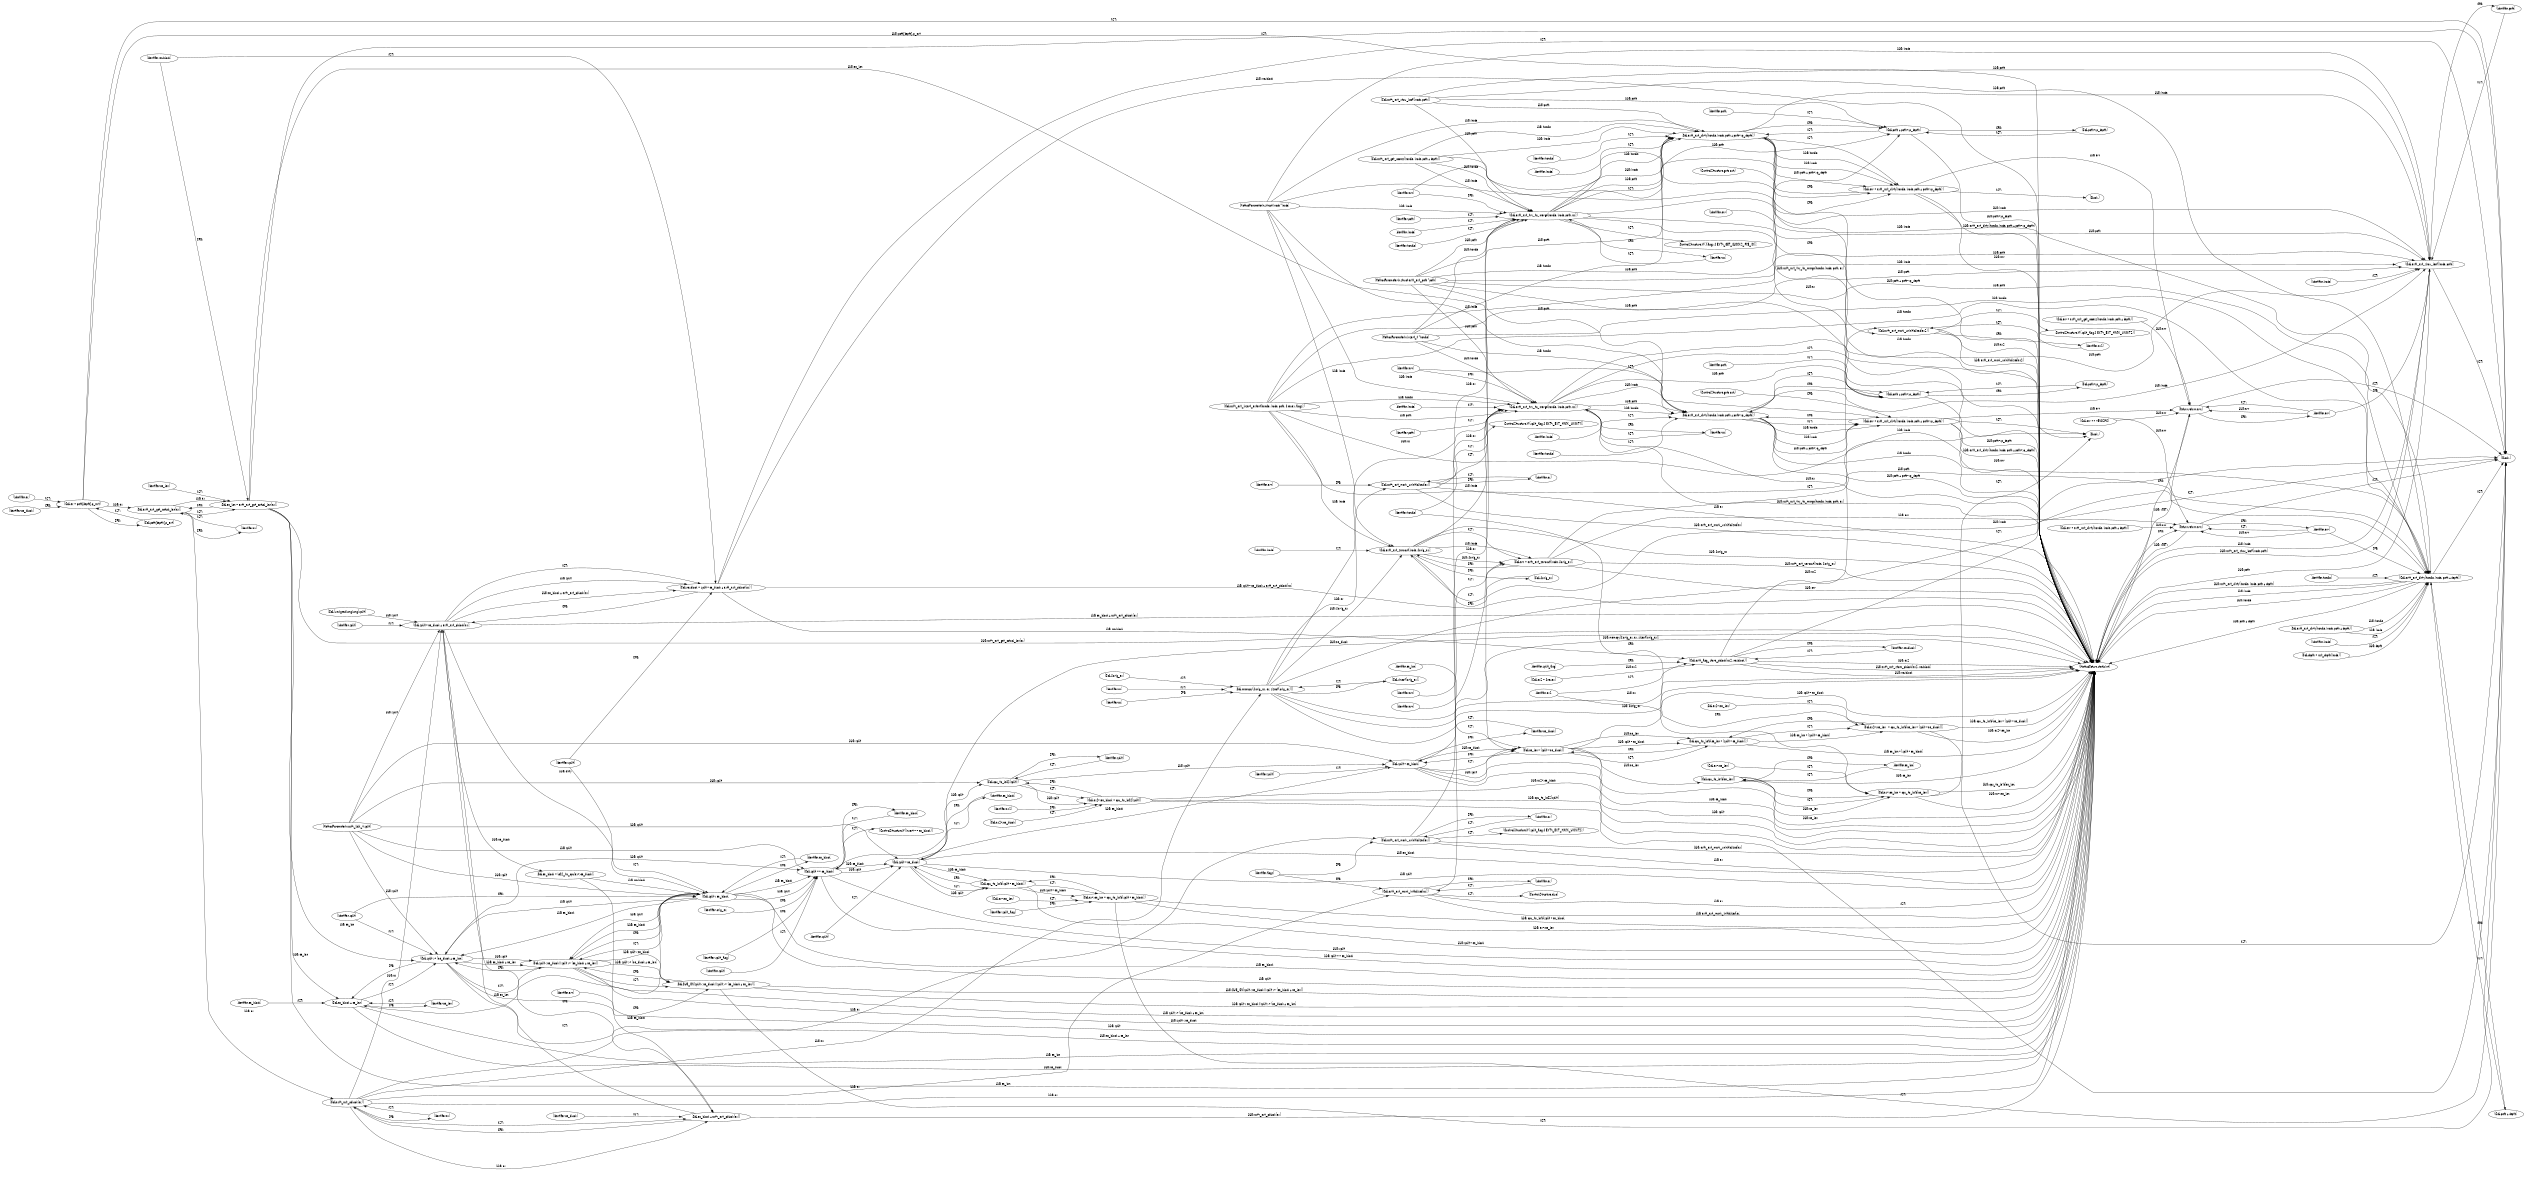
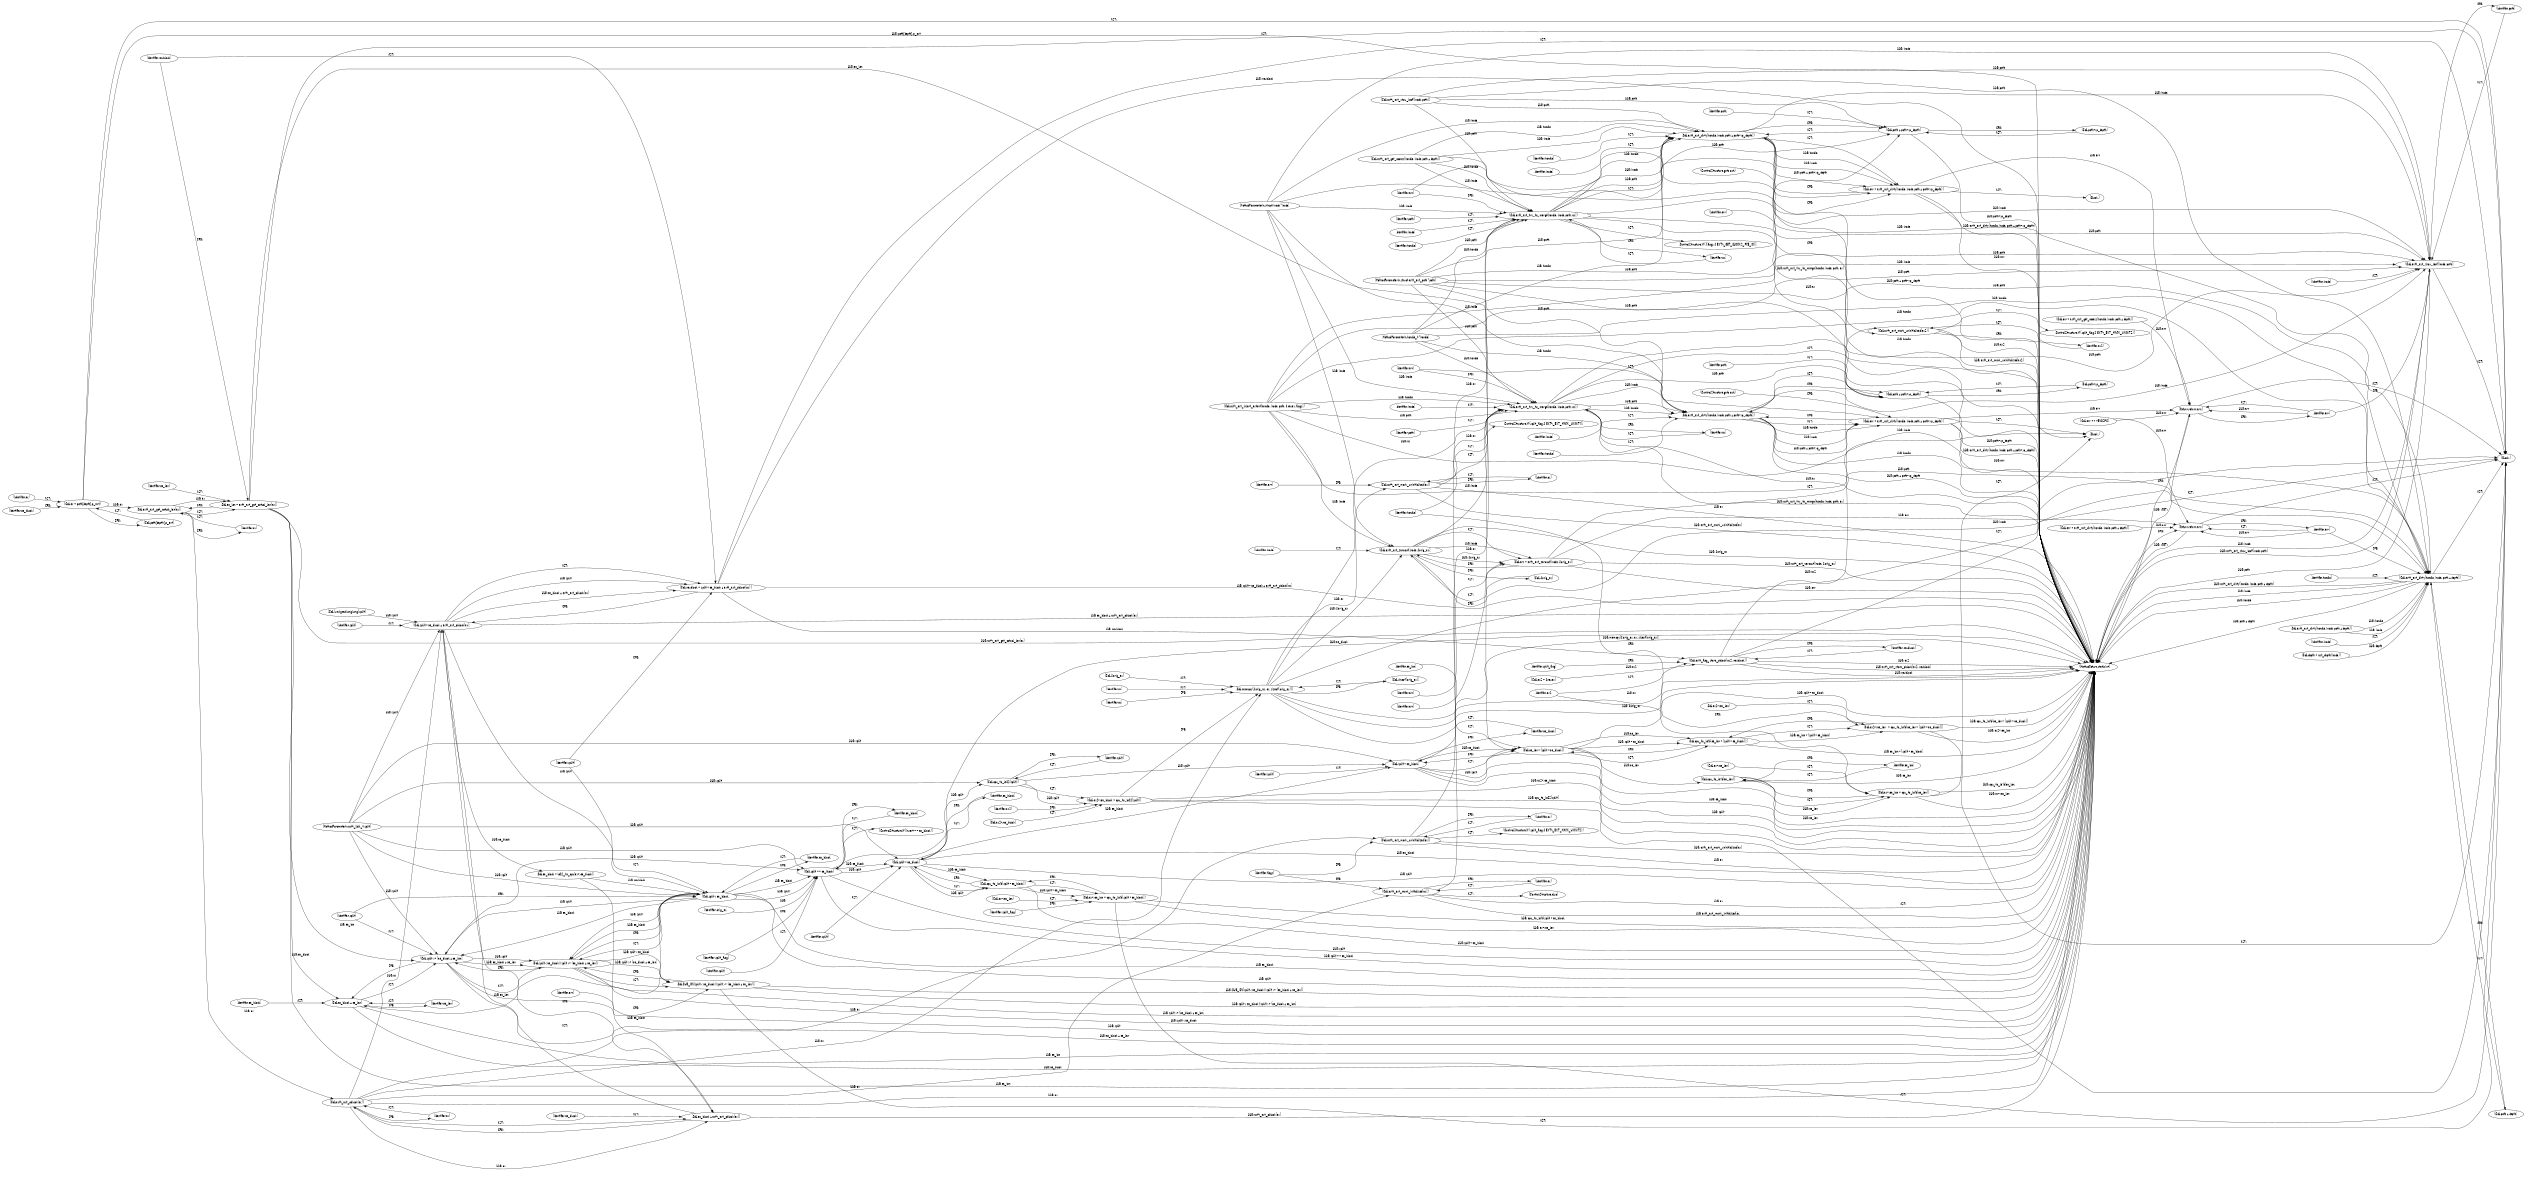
node "(MethodParameterIn,insert_t *handle)": label "(MethodParameterIn,insert_t *handle)" -> "(MethodParameterIn,handle_t *handle)"
edge "(Call,split - ee_block + ext4_ext_pblock(ex))" -> "(Call,split < ee_block)": label "DDG: dirty" -> "DDG: split"
edge "(Call,ex2->ee_block = cpu_to_le32(split))" -> "(Call,cpu_to_le32(split))": now "(Call,ex2->ee_block = cpu_to_le32(split))" -> "(Call,memcpy(&orig_ex, ex, sizeof(orig_ex)))"
edge "(Identifier,orig_ex)" -> "(Call,split == ee_block)": label "CFG: " -> "DDG: "
edge "(Call,ee_len = ext4_ext_get_actual_len(ex))" -> "(Call,ee_block + ee_len)": label "DDG: ee_len" -> "DDG: ee_block"
